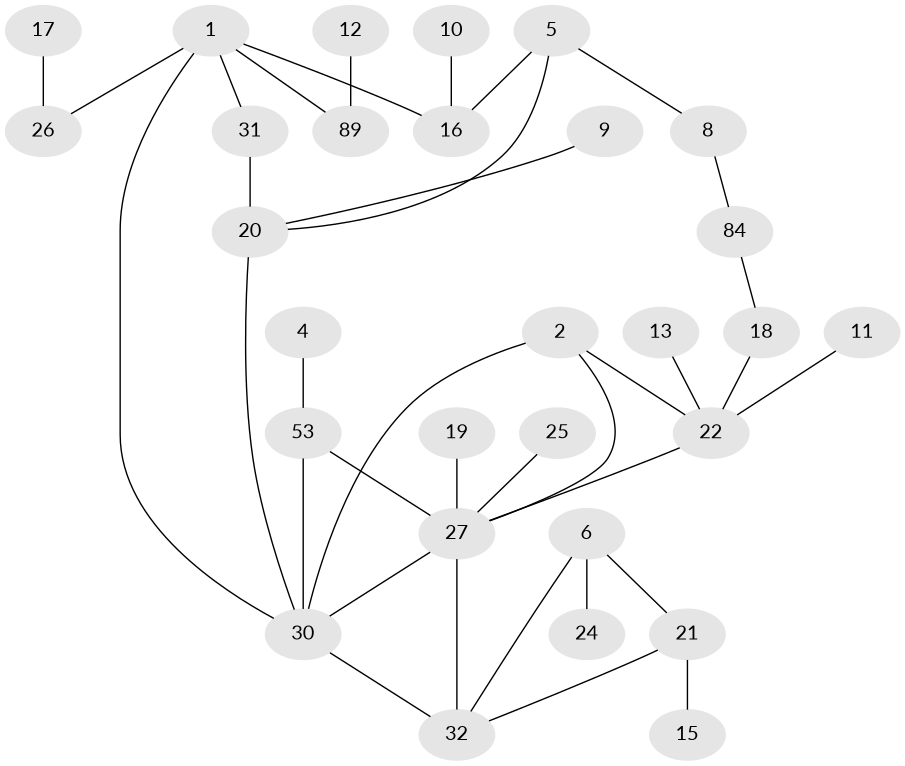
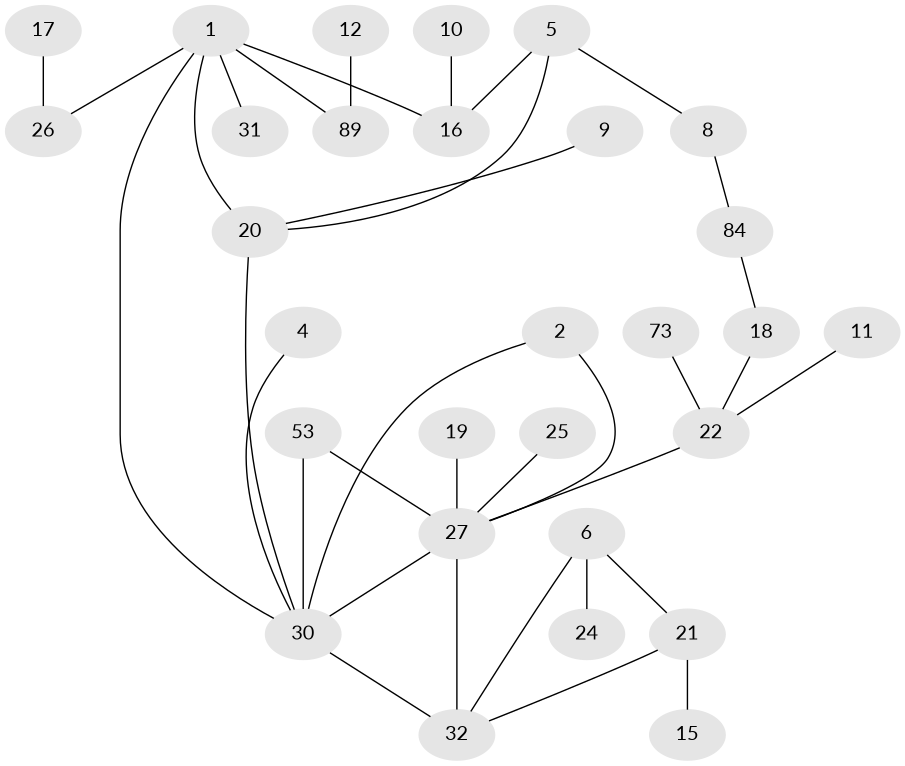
edge "31" -- "20": now "1" -- "20"
node "13": label "13" -> "73"
edge "4" -- "53": now "4" -- "30"
edge "2" -- "22": removed
